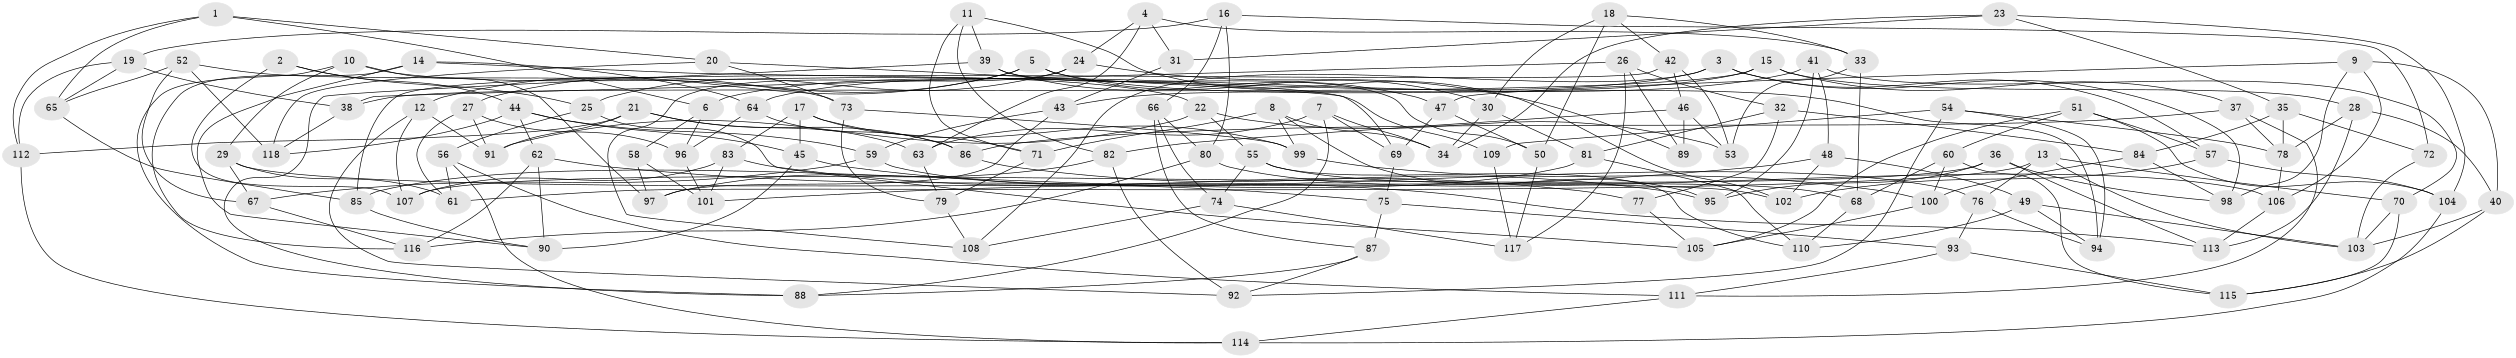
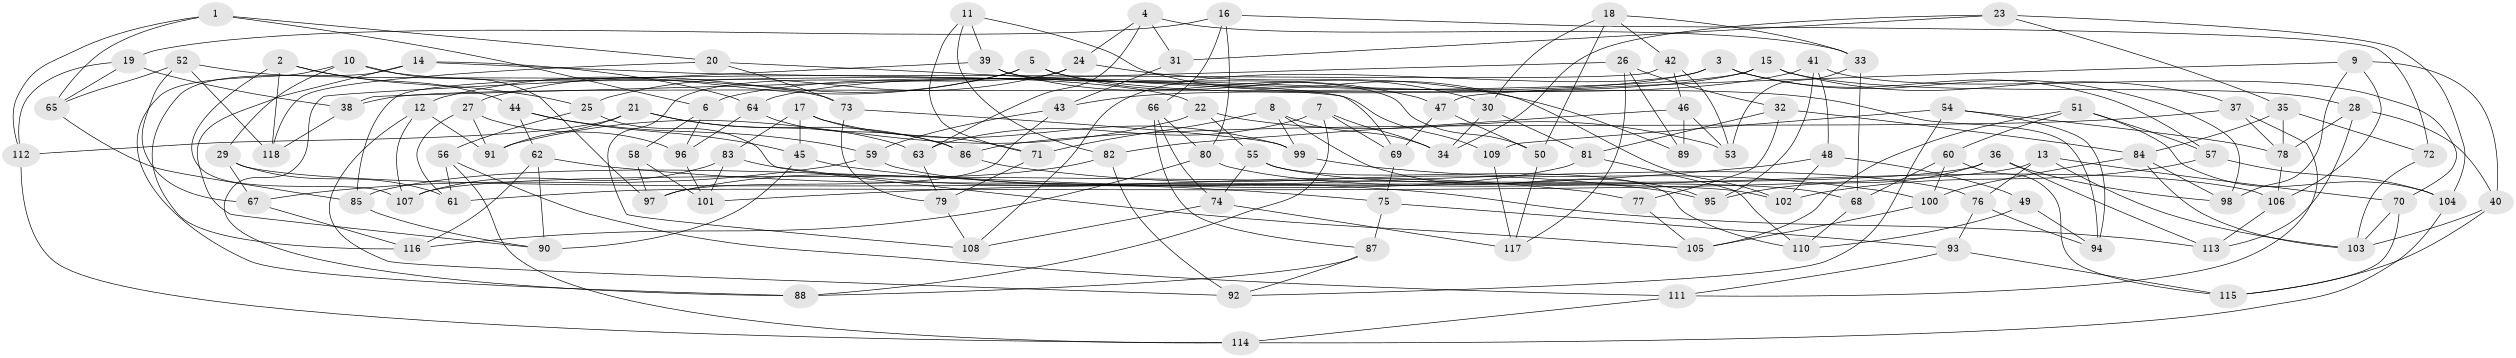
edge "44" -- "118": now "2" -- "118"
edge "49" -- "103": now "84" -- "103"
